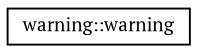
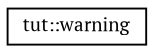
node "warning::warning": label "warning::warning" -> "tut::warning"
